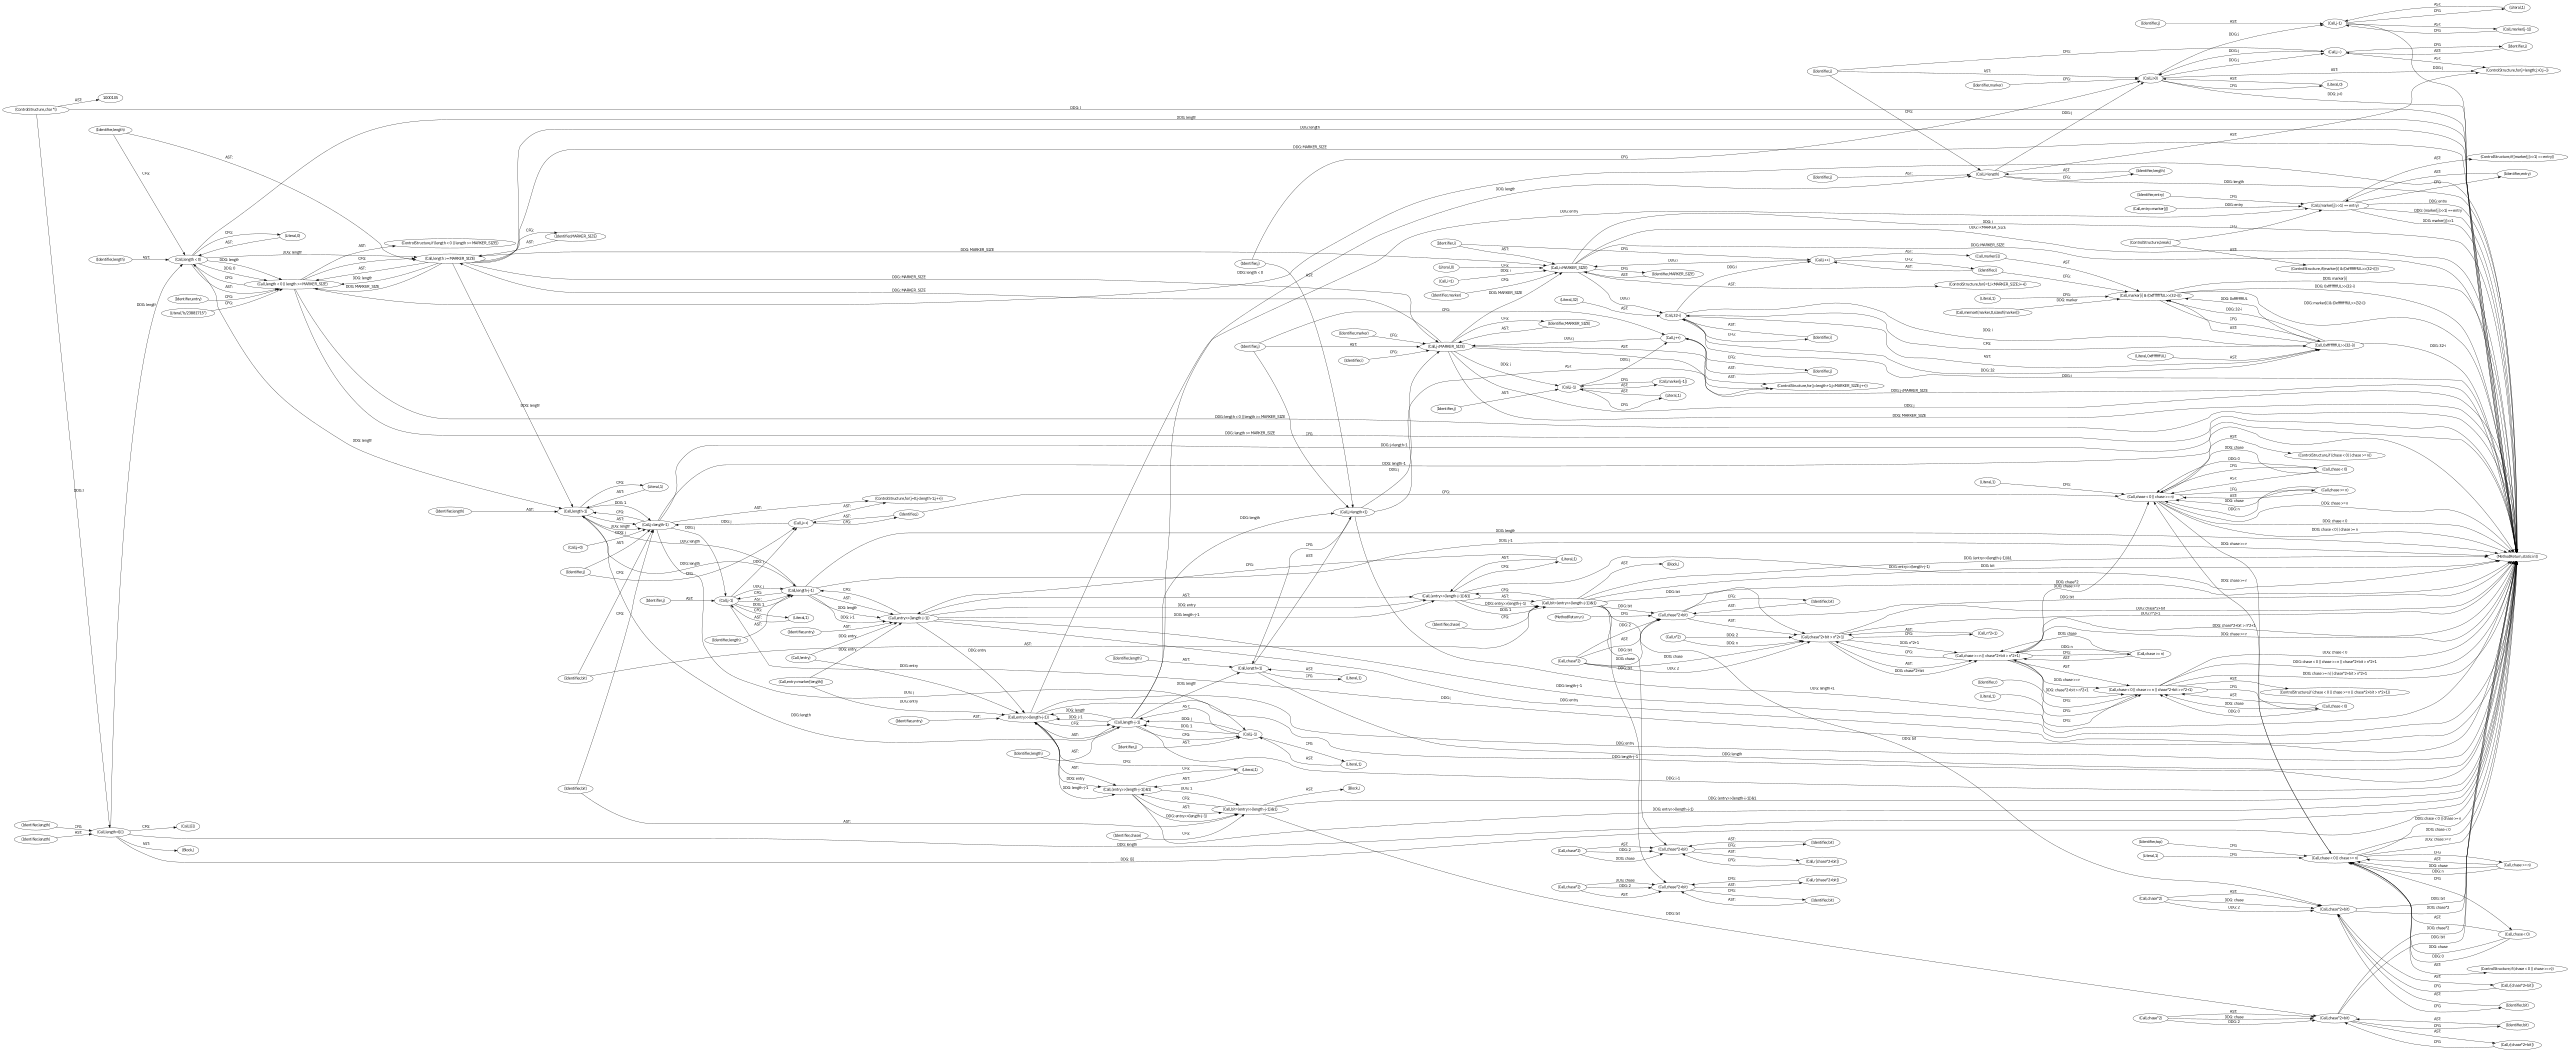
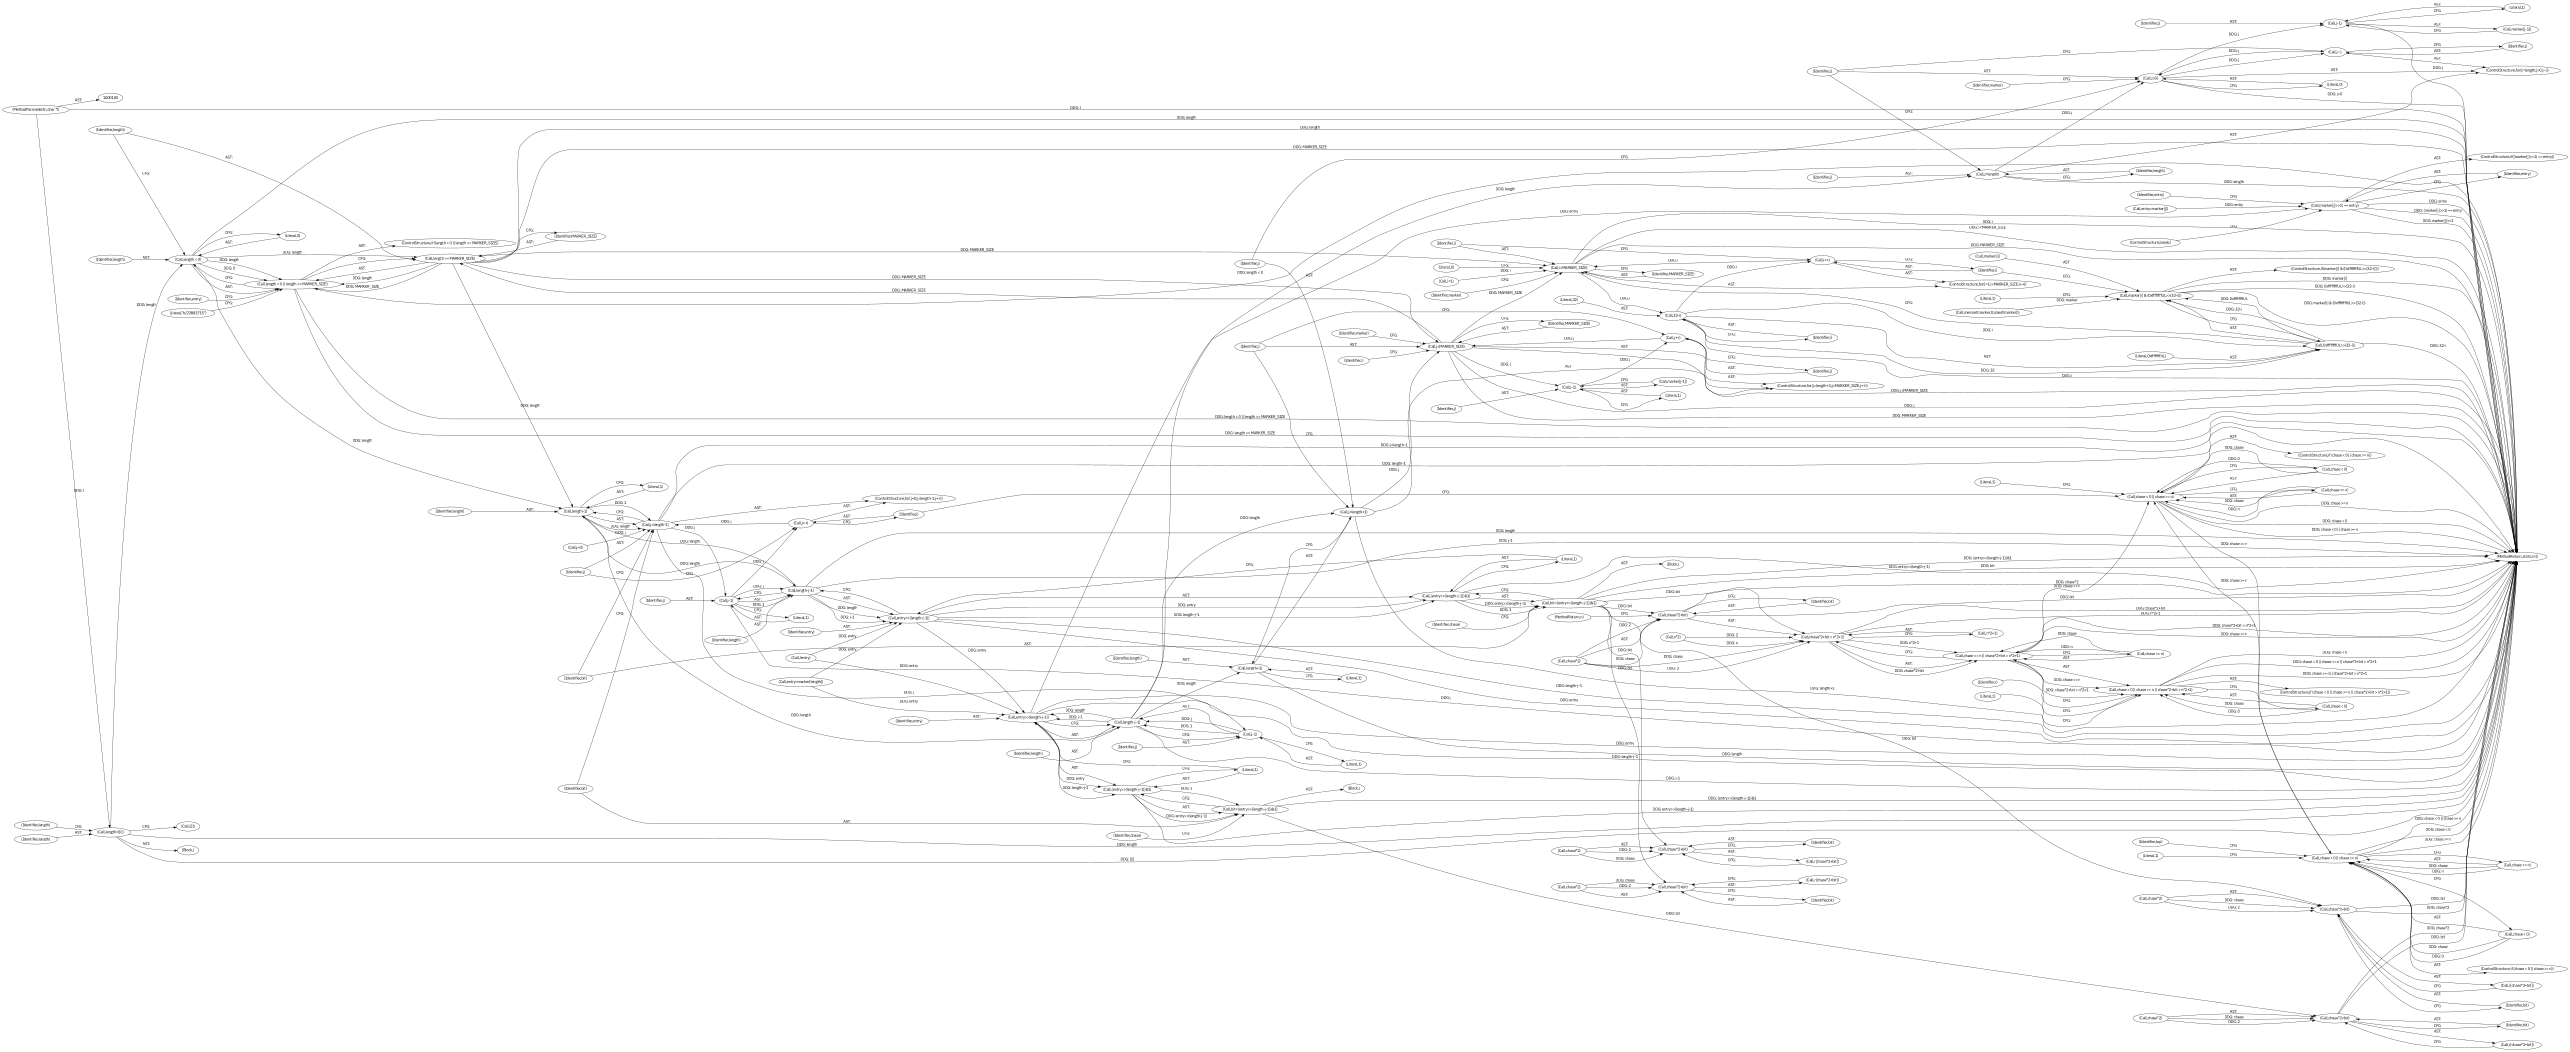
node "(ControlStructure,char *l)": label "(ControlStructure,char *l)" -> "(MethodParameterIn,char *l)"
edge "(Call,i++)" -> "(Call,marker[i])": now "(Call,i++)" -> "(ControlStructure,for(i=1;i<MARKER_SIZE;i++))"
edge "(ControlStructure,break;)" -> "(ControlStructure,if(marker[i] & (0xffffffffUL>>(32-i))))": now "(Call,marker[i] & (0xffffffffUL>>(32-i)))" -> "(ControlStructure,if(marker[i] & (0xffffffffUL>>(32-i))))"
edge "(Call,0xffffffffUL>>(32-i))" -> "(Call,32-i)": now "(Call,0xffffffffUL>>(32-i))" -> "(Call,i<MARKER_SIZE)"
